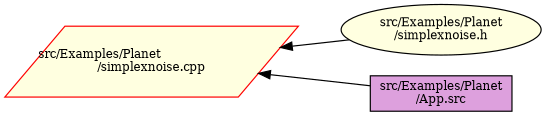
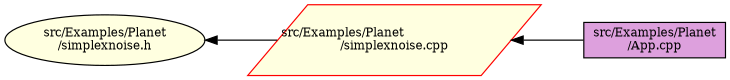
edge "src/Examples/Planet /simplexnoise.h" -> "src/Examples/Planet /simplexnoise.cpp": reversed
node "src/Examples/Planet /App.src": label "src/Examples/Planet /App.src" -> "src/Examples/Planet /App.cpp"
